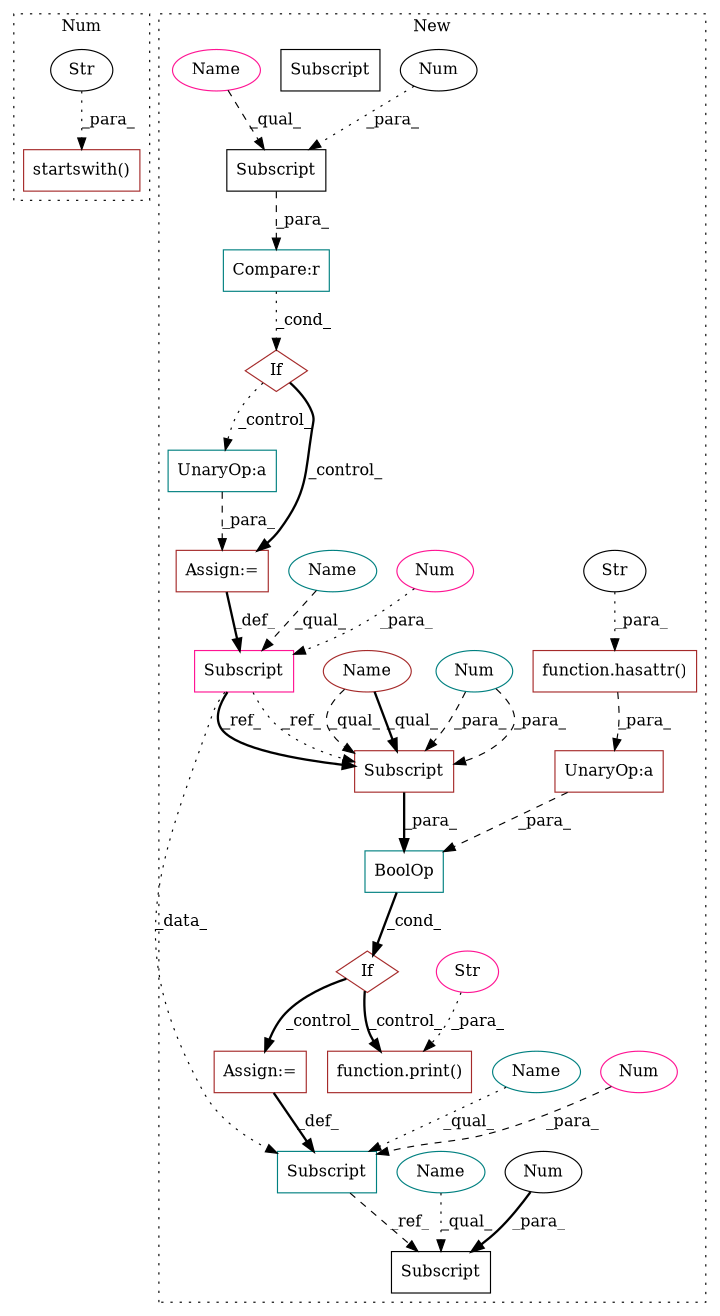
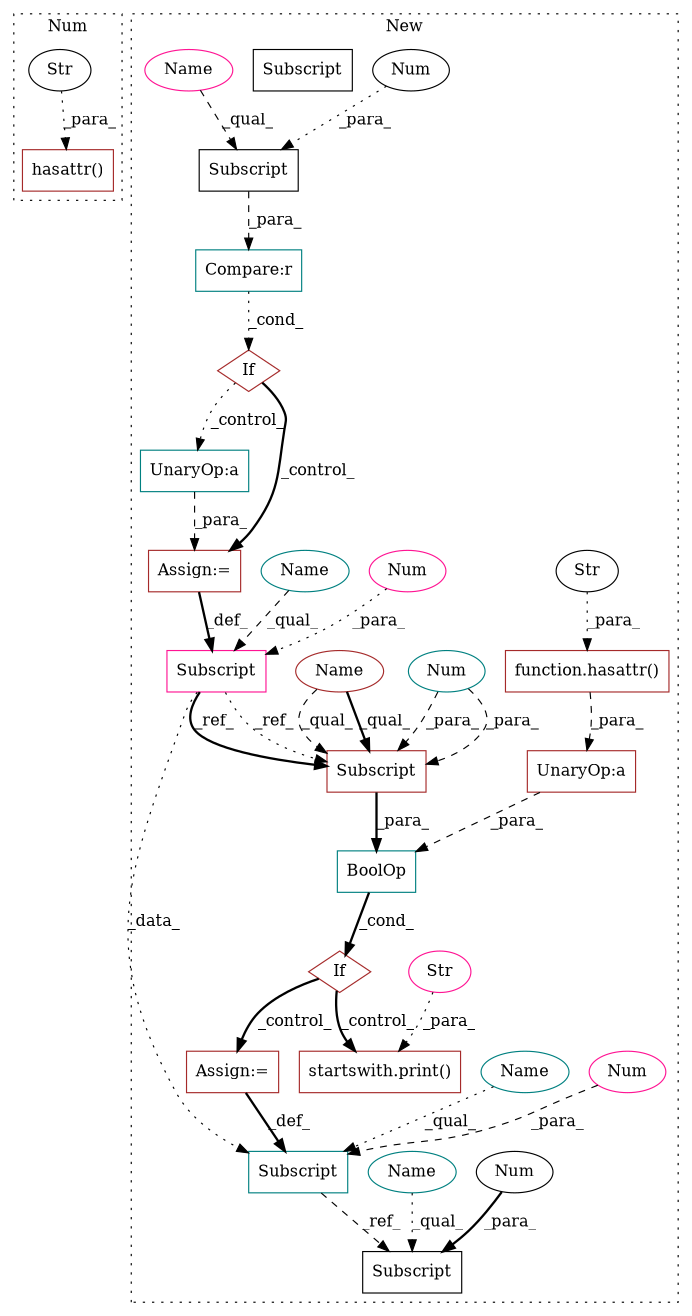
node "startswith()": label "startswith()" -> "hasattr()"
node "function.print()": label "function.print()" -> "startswith.print()"
